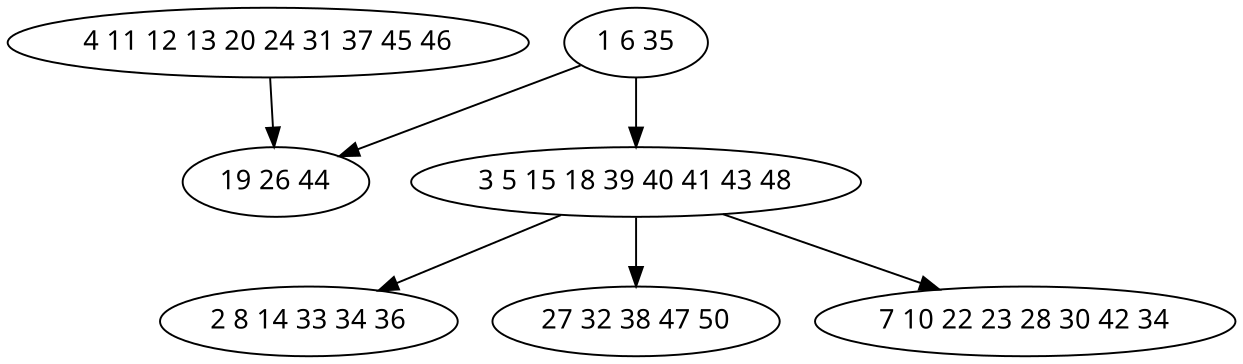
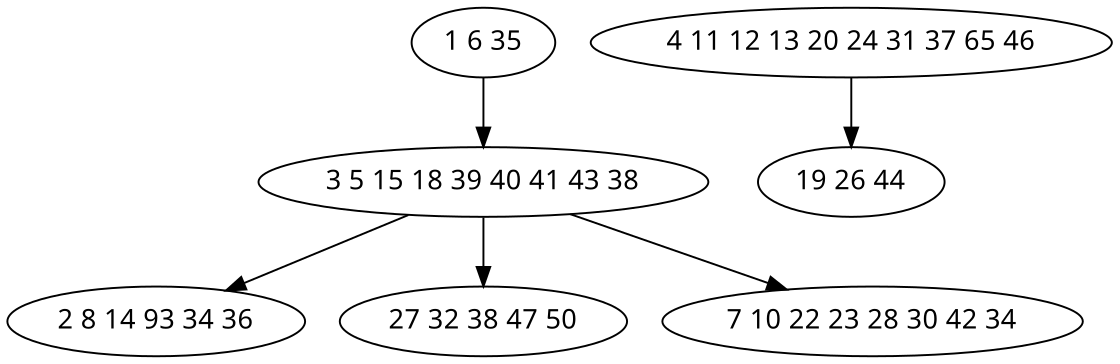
node "4 11 12 13 20 24 31 37 45 46": label "4 11 12 13 20 24 31 37 45 46" -> "4 11 12 13 20 24 31 37 65 46"
edge "1 6 35" -> "19 26 44": removed
node "3 5 15 18 39 40 41 43 48": label "3 5 15 18 39 40 41 43 48" -> "3 5 15 18 39 40 41 43 38"
node "2 8 14 33 34 36": label "2 8 14 33 34 36" -> "2 8 14 93 34 36"
